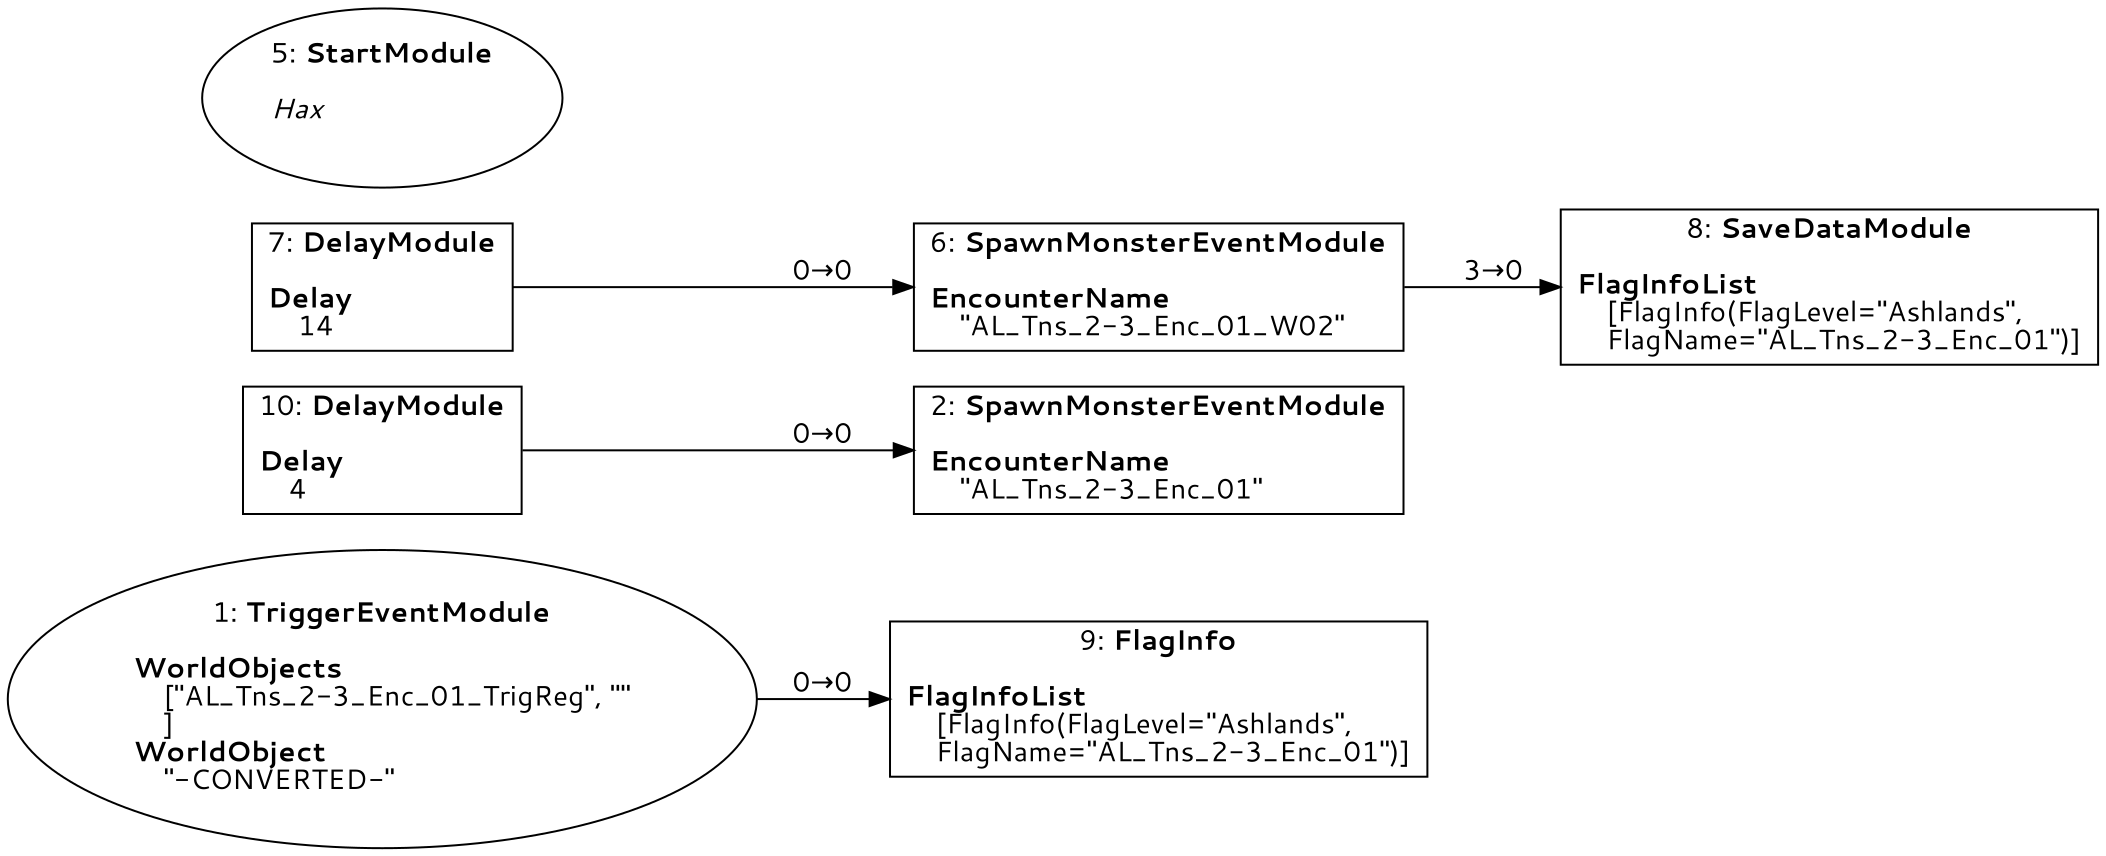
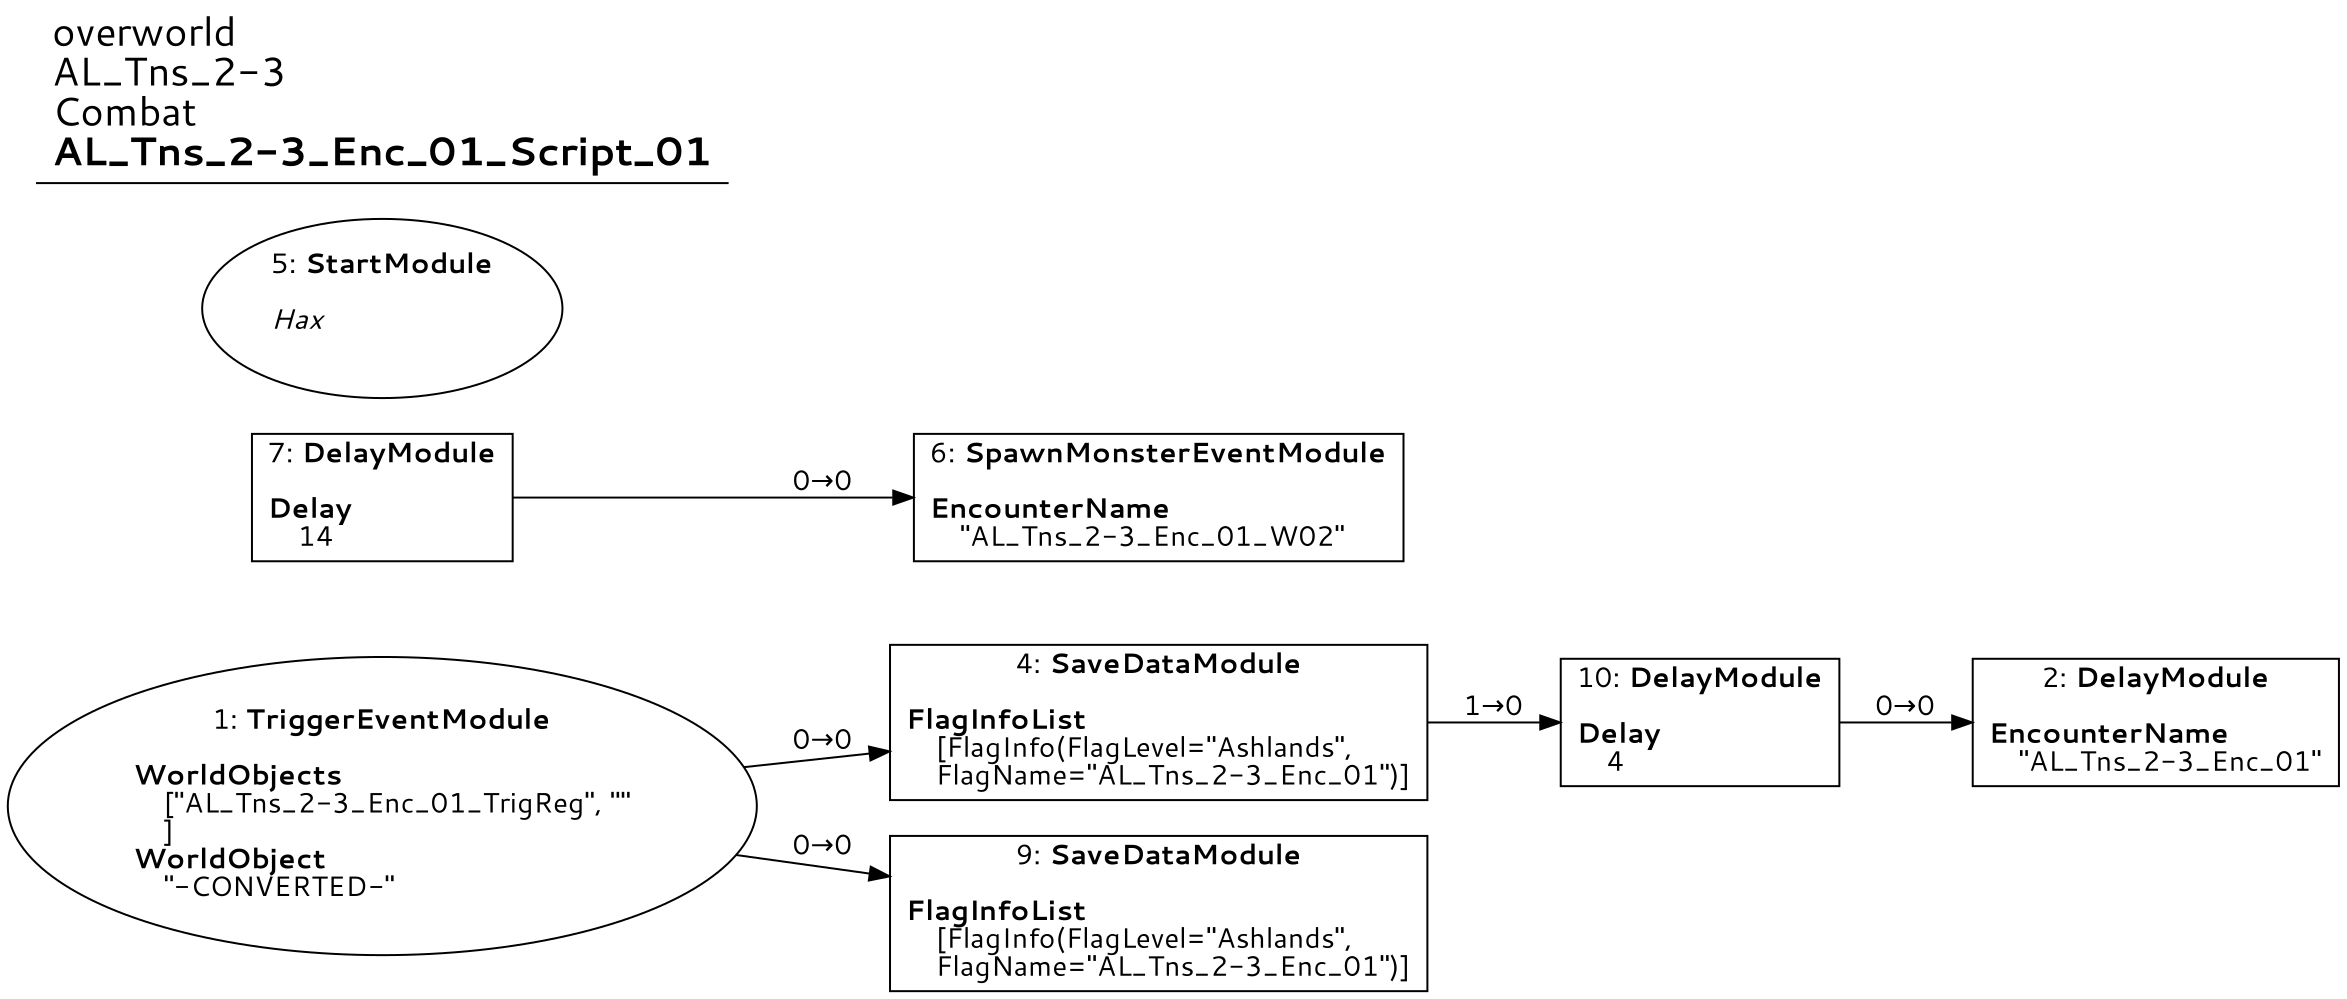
node "overworld": added
node "8:": removed
node "2:": text "SpawnMonsterEventModule" -> "DelayModule"
node "9:": text "FlagInfo" -> "SaveDataModule"
node "4:": added
